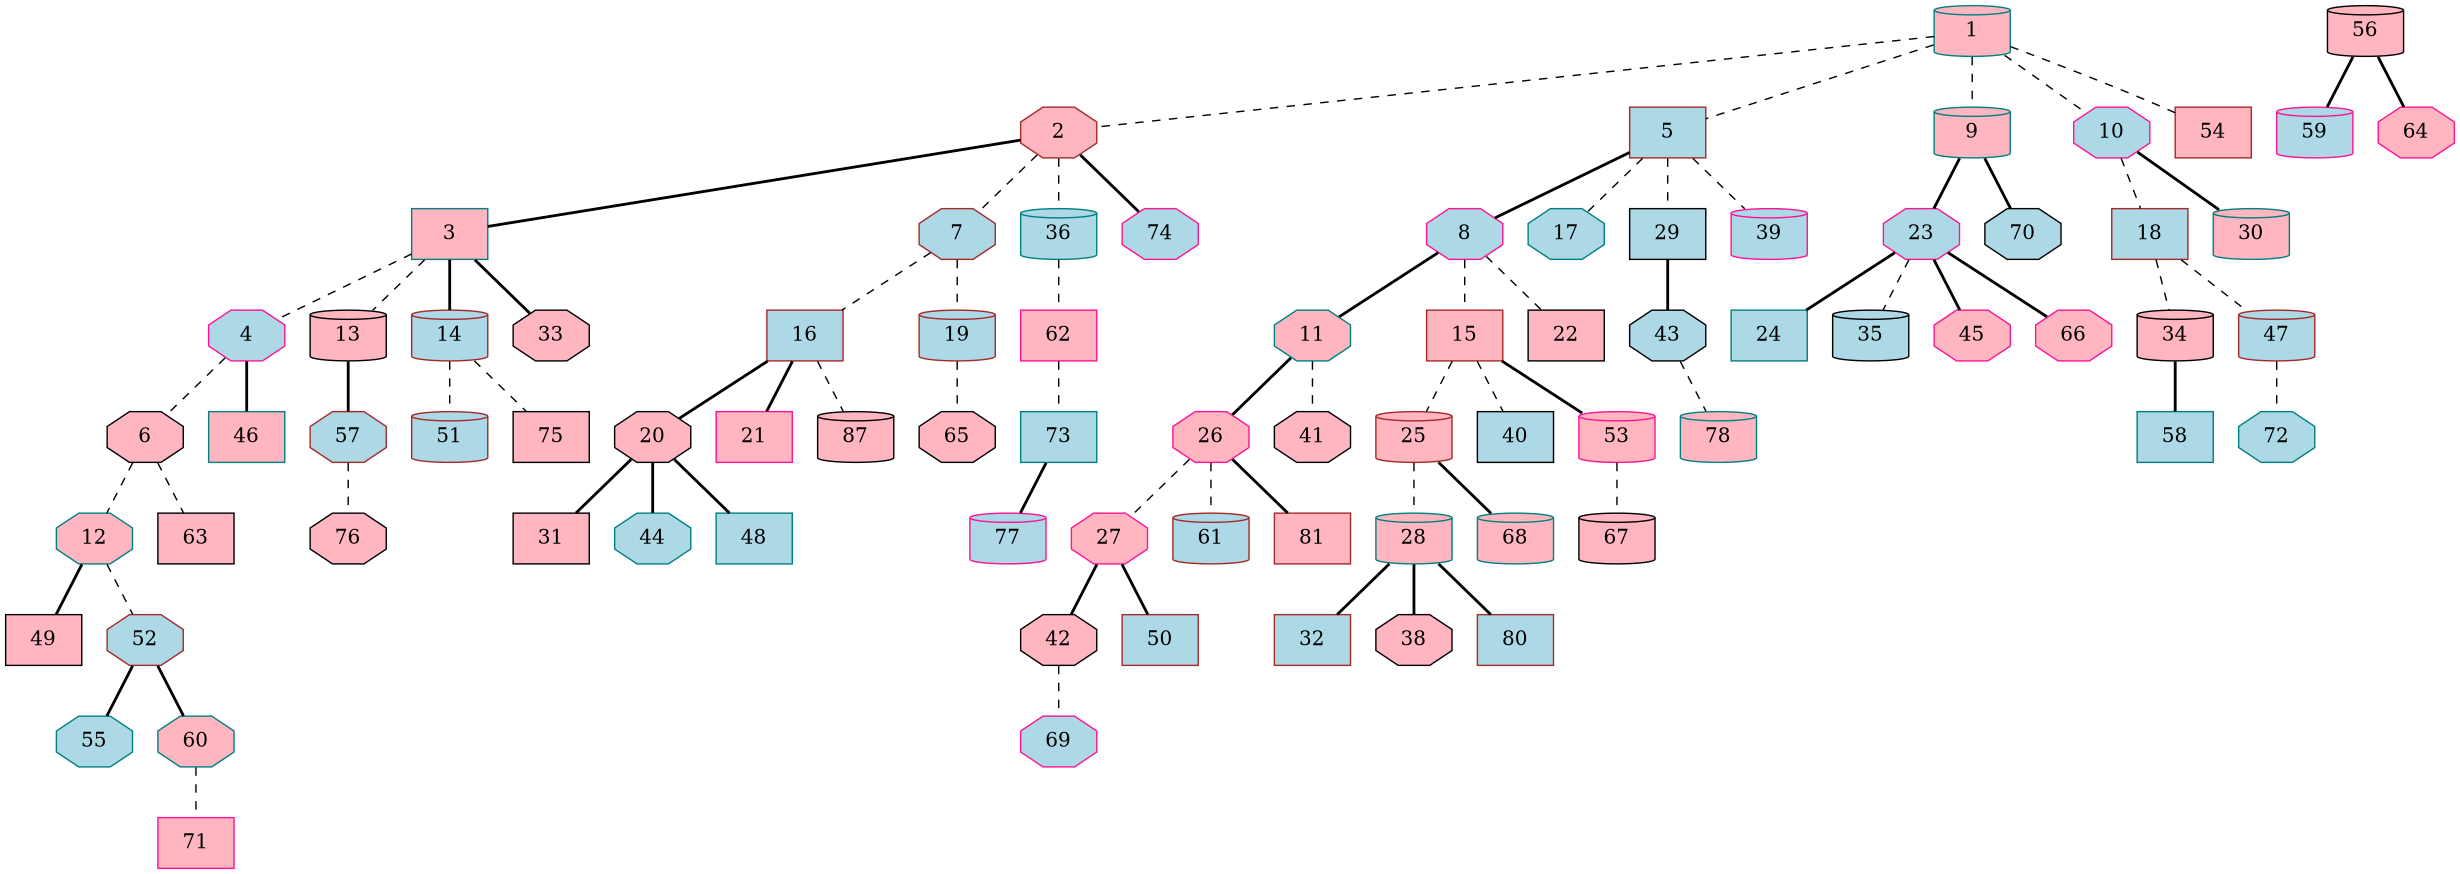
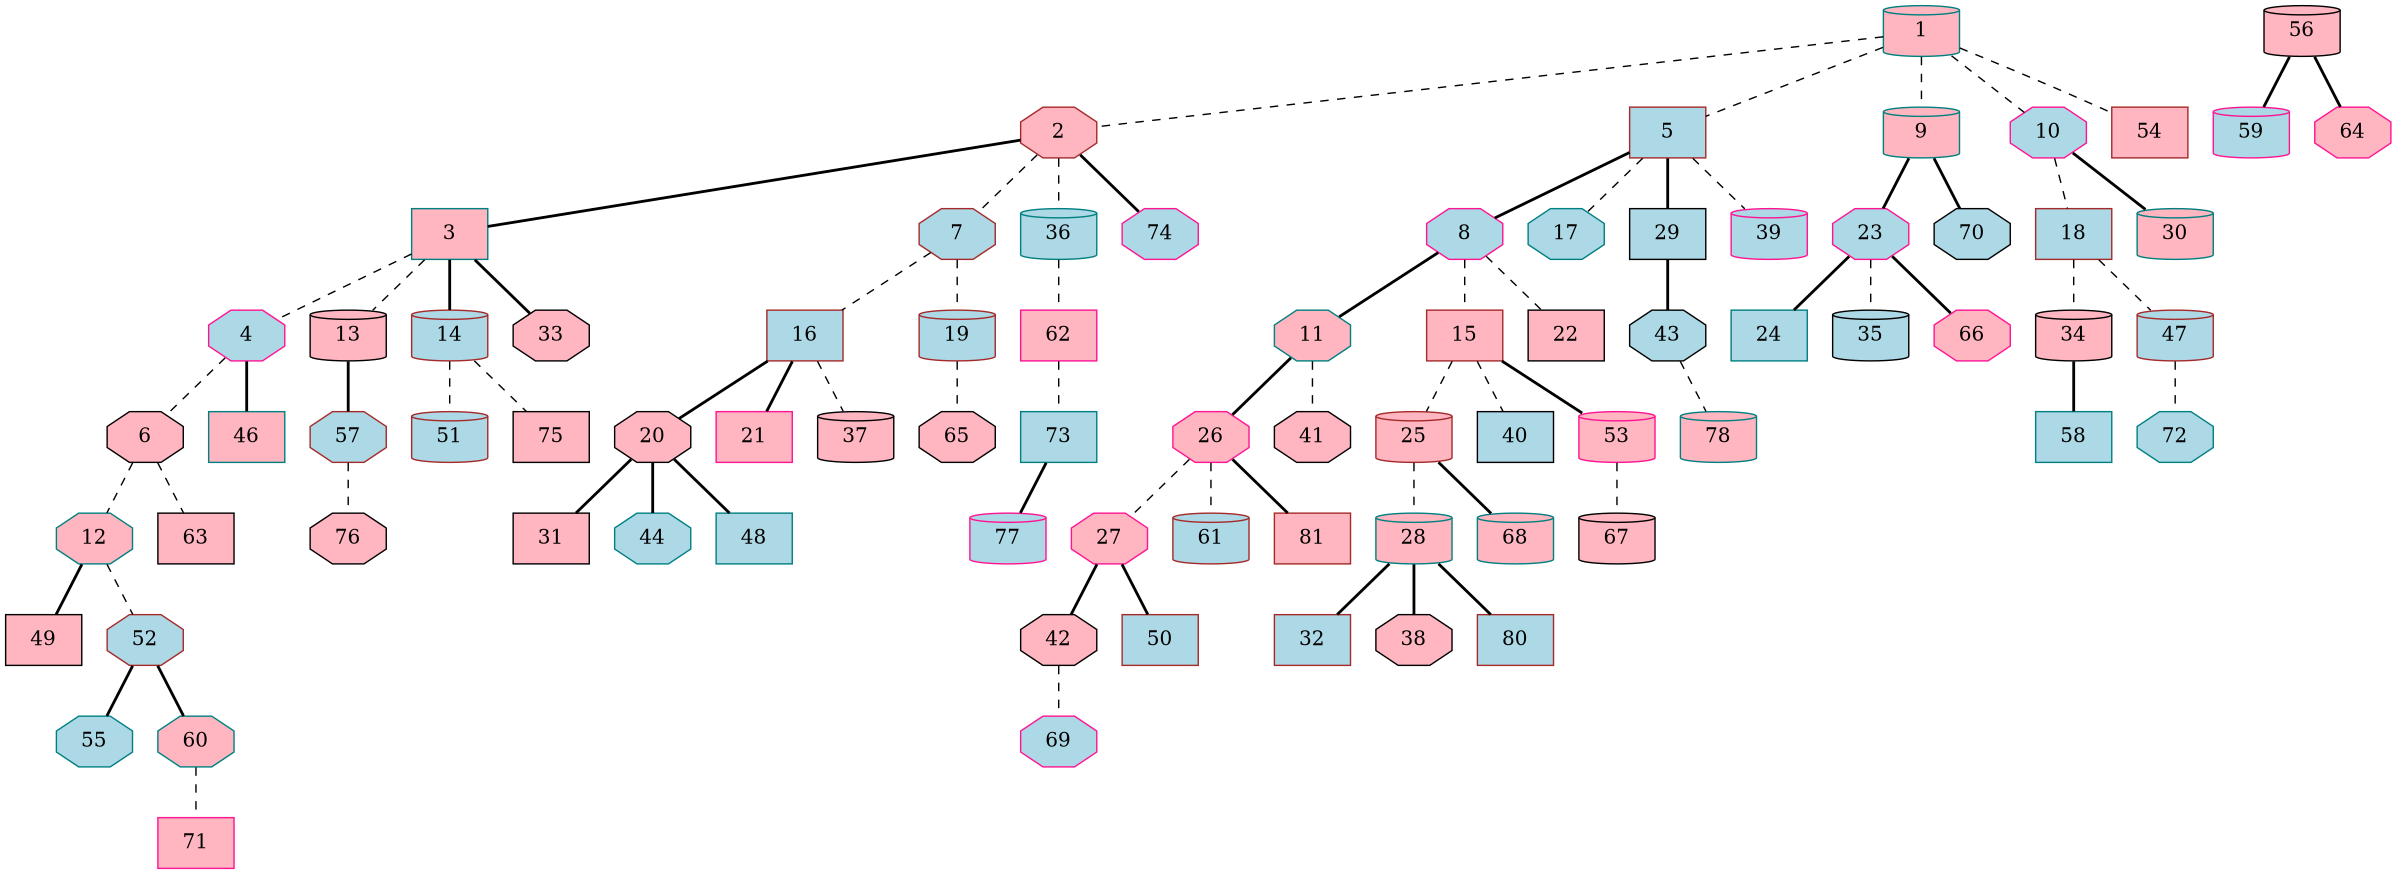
edge "5" -- "29": style dashed -> bold
node "45": removed
node "87": label "87" -> "37"
